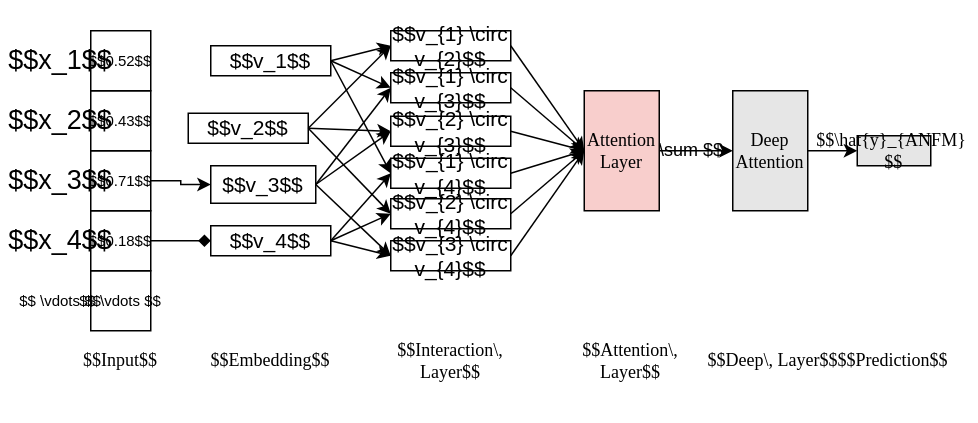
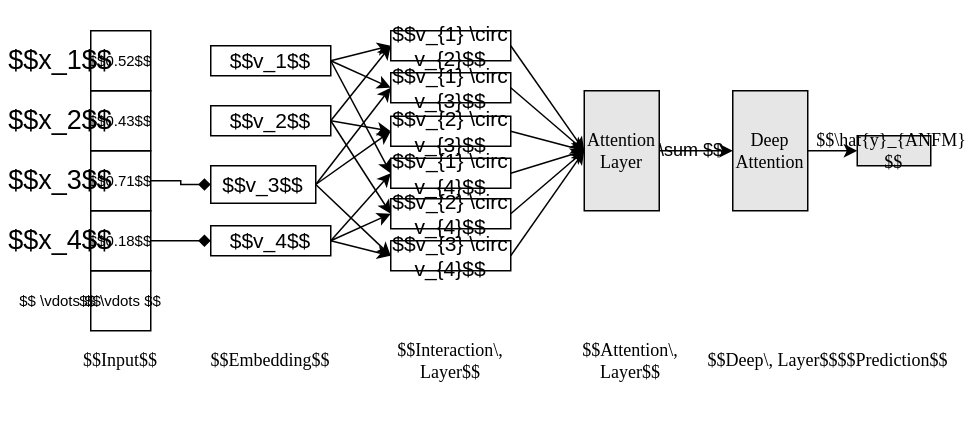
node "$$v_2$$": moved (248, 128) -> (271, 121)
node "Attention Layer": fillcolor #f8cecc -> #e6e6e6
edge "$$0.71$$" -> "$$v_3$$": arrowhead classic -> diamond
